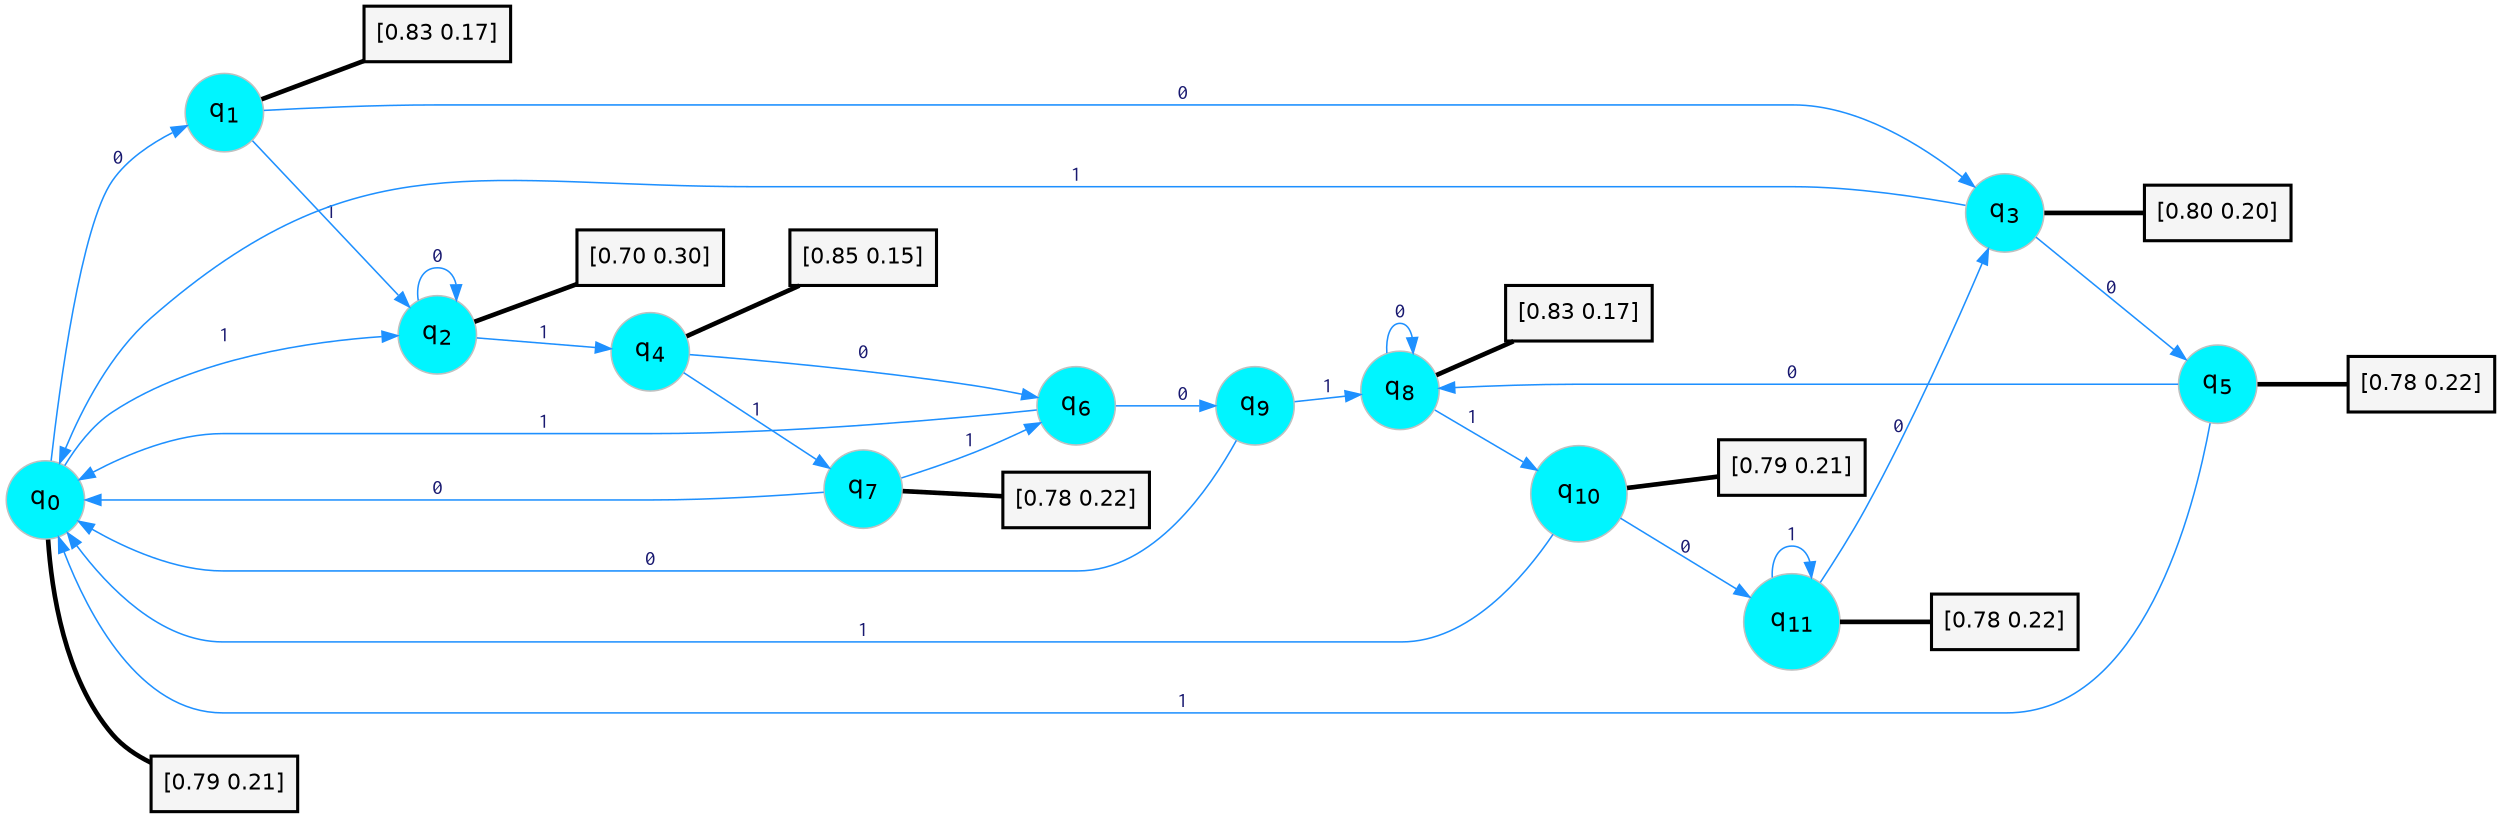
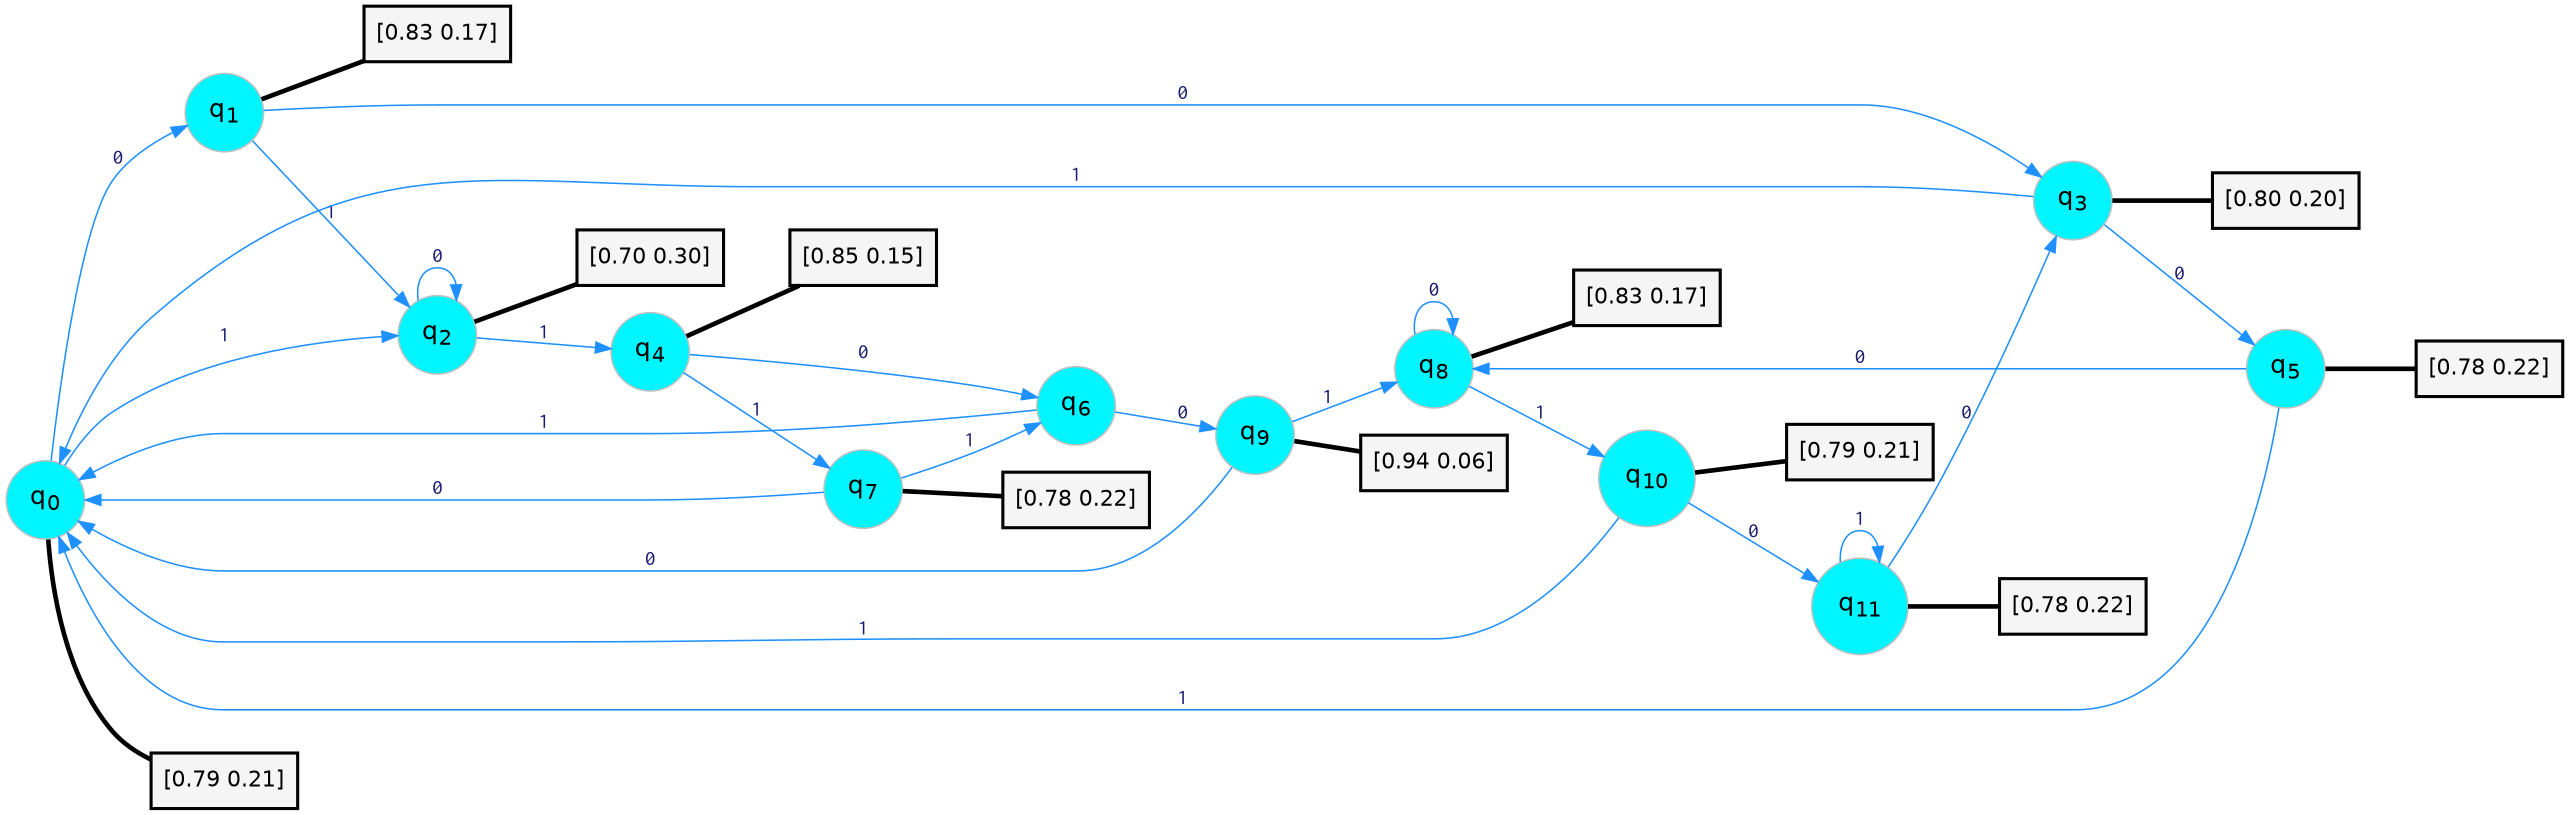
node "[0.94 0.06]": added
